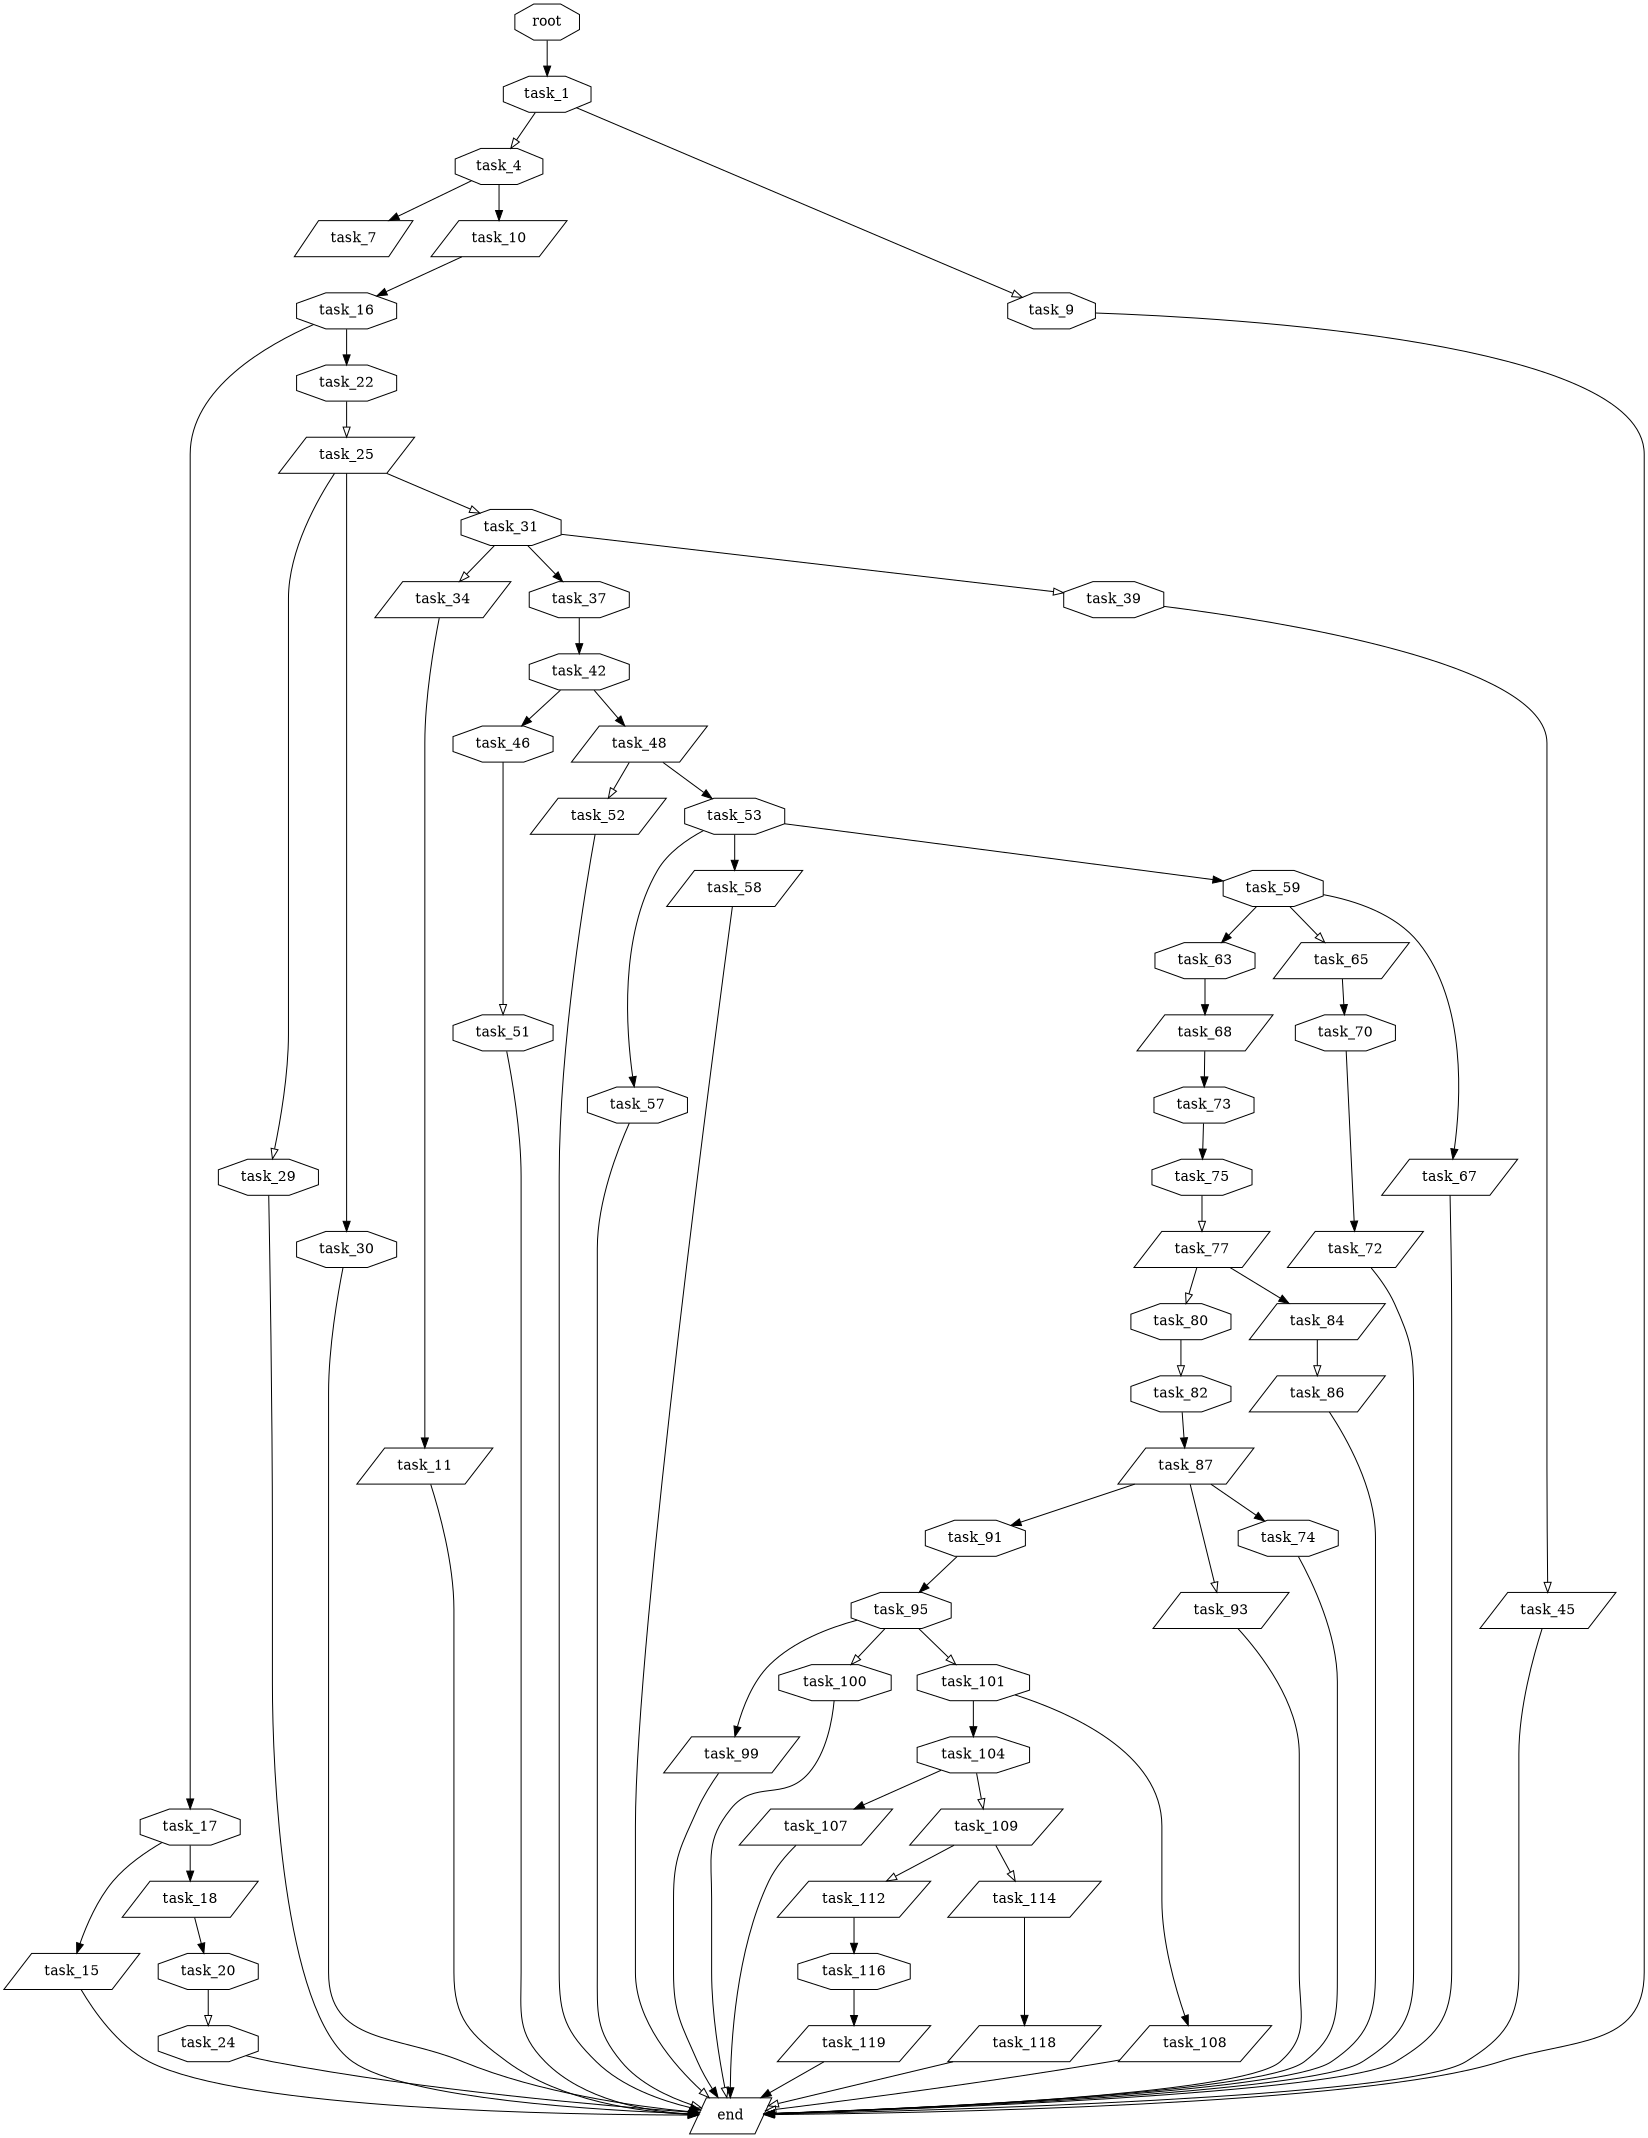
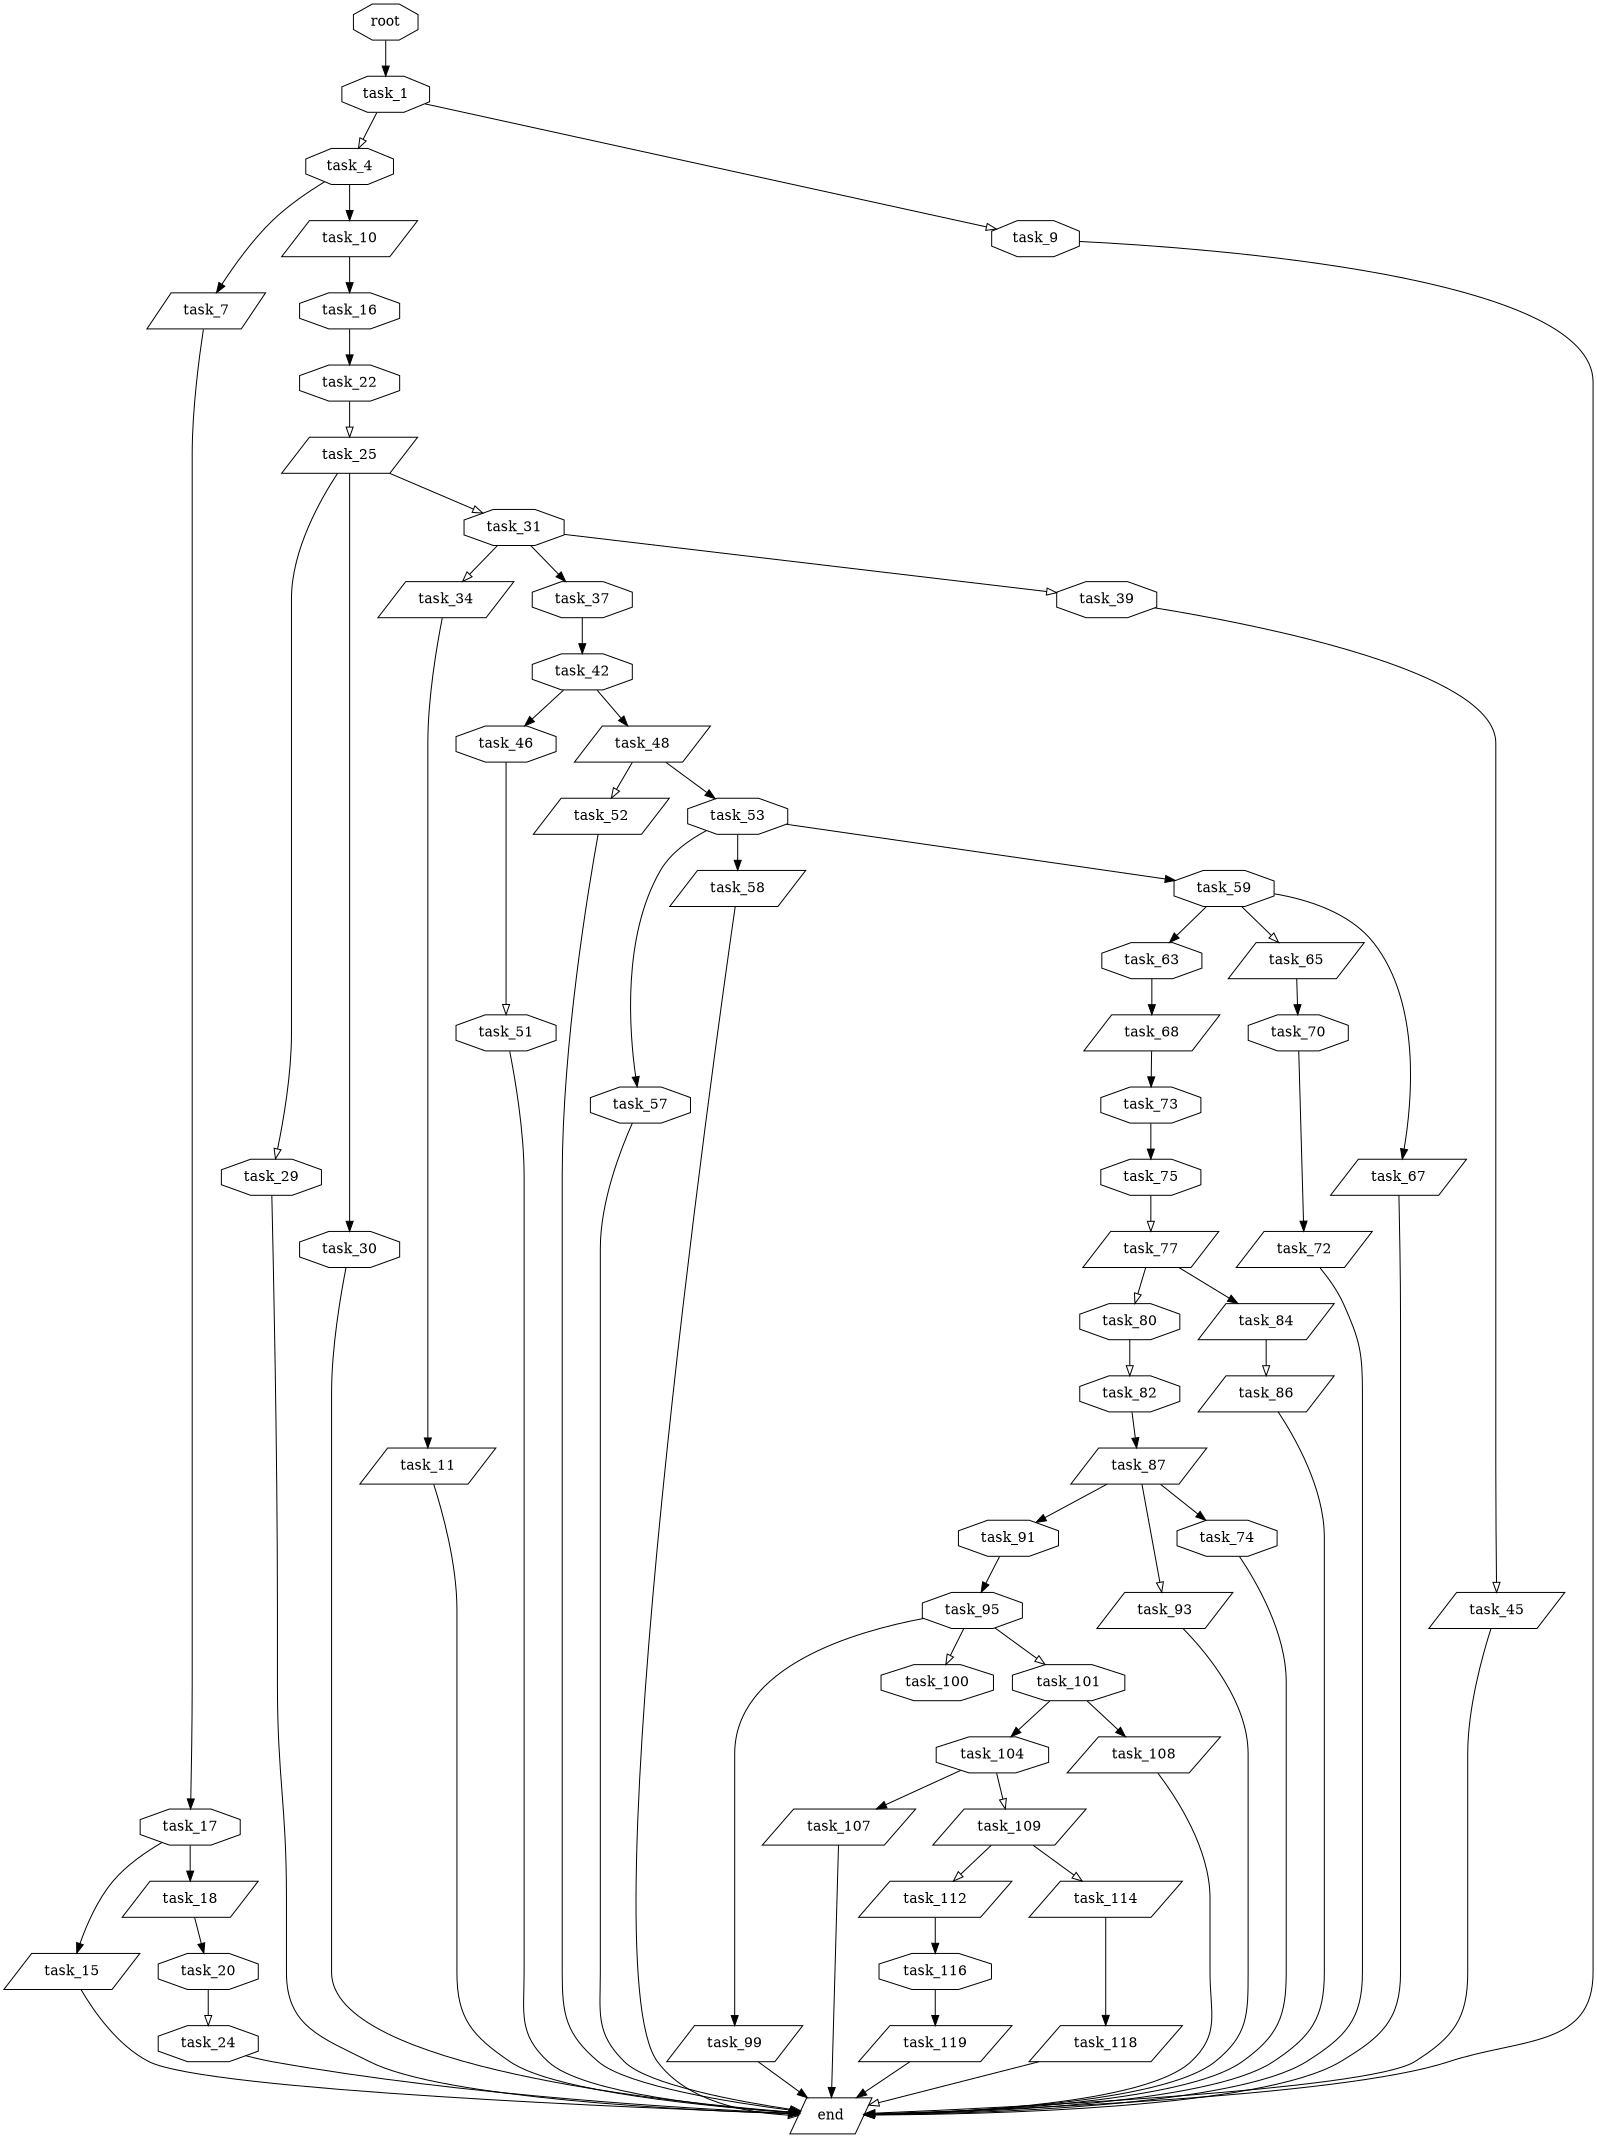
edge "task_16" -> "task_17": now "task_7" -> "task_17"
edge "task_100" -> "end": removed
